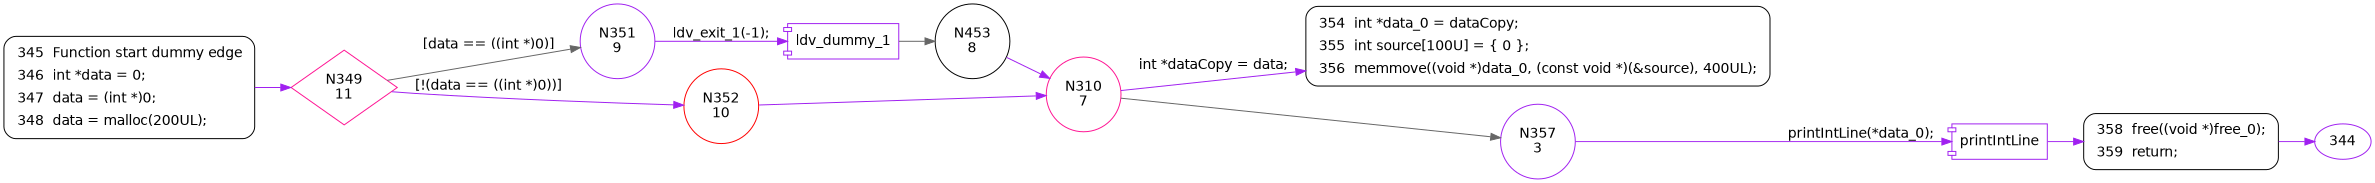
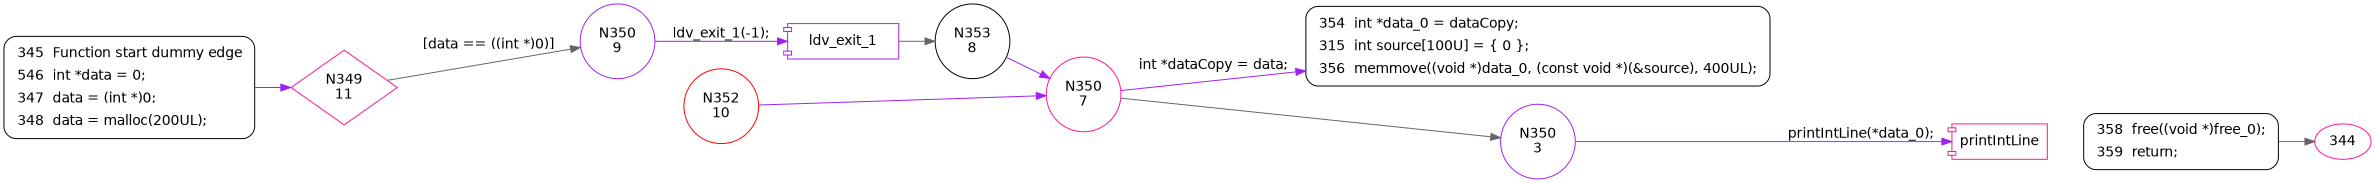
node "N351 9": label "N351 9" -> "N350 9"
node "ldv_dummy_1": label "ldv_dummy_1" -> "ldv_exit_1"
node "N453 8": label "N453 8" -> "N353 8"
node "354": text "355" -> "315"
node "345": text "346" -> "546"
node "N310 7": label "N310 7" -> "N350 7"
edge "N349 11" -> "N352 10": removed, label "[!(data == ((int *)0))]"
node "N357 3": label "N357 3" -> "N350 3"
node "printIntLine": color purple -> deeppink
edge "printIntLine" -> "358": removed
edge "358" -> "344": color purple -> gray40
node "344": color purple -> deeppink
